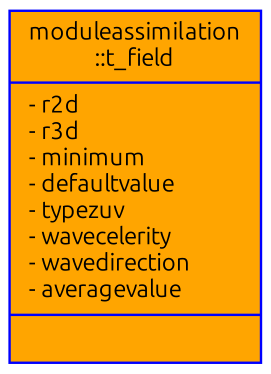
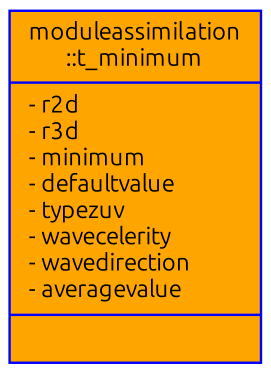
node "moduleassimilation": text "::t_field" -> "::t_minimum"
